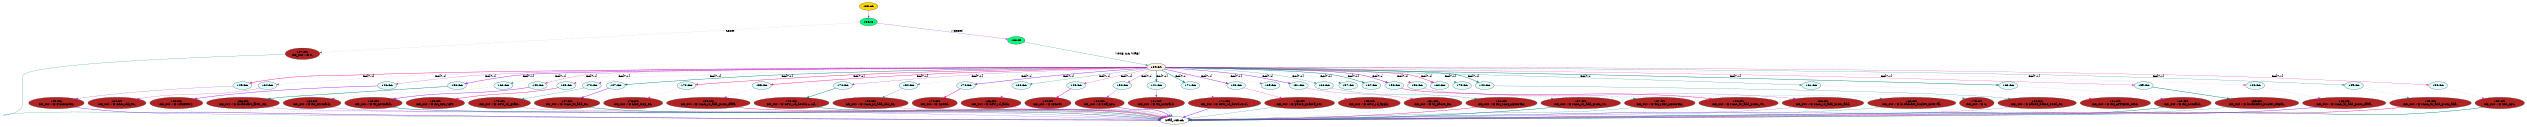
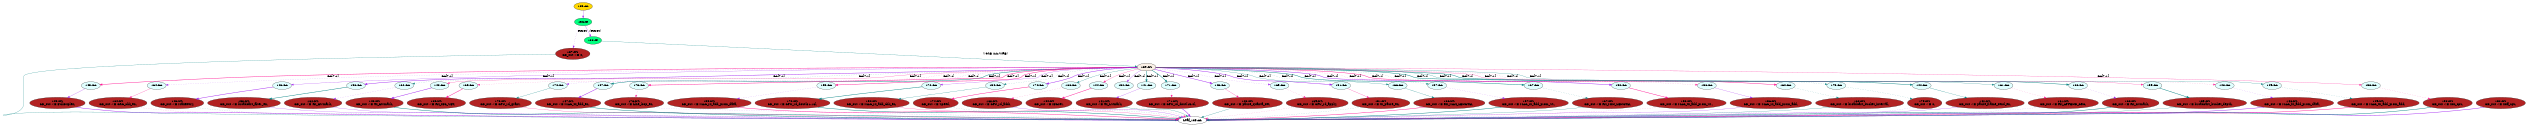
edge "152:CA" -> "152:NS CD_out <= xoff_cpu;": removed
